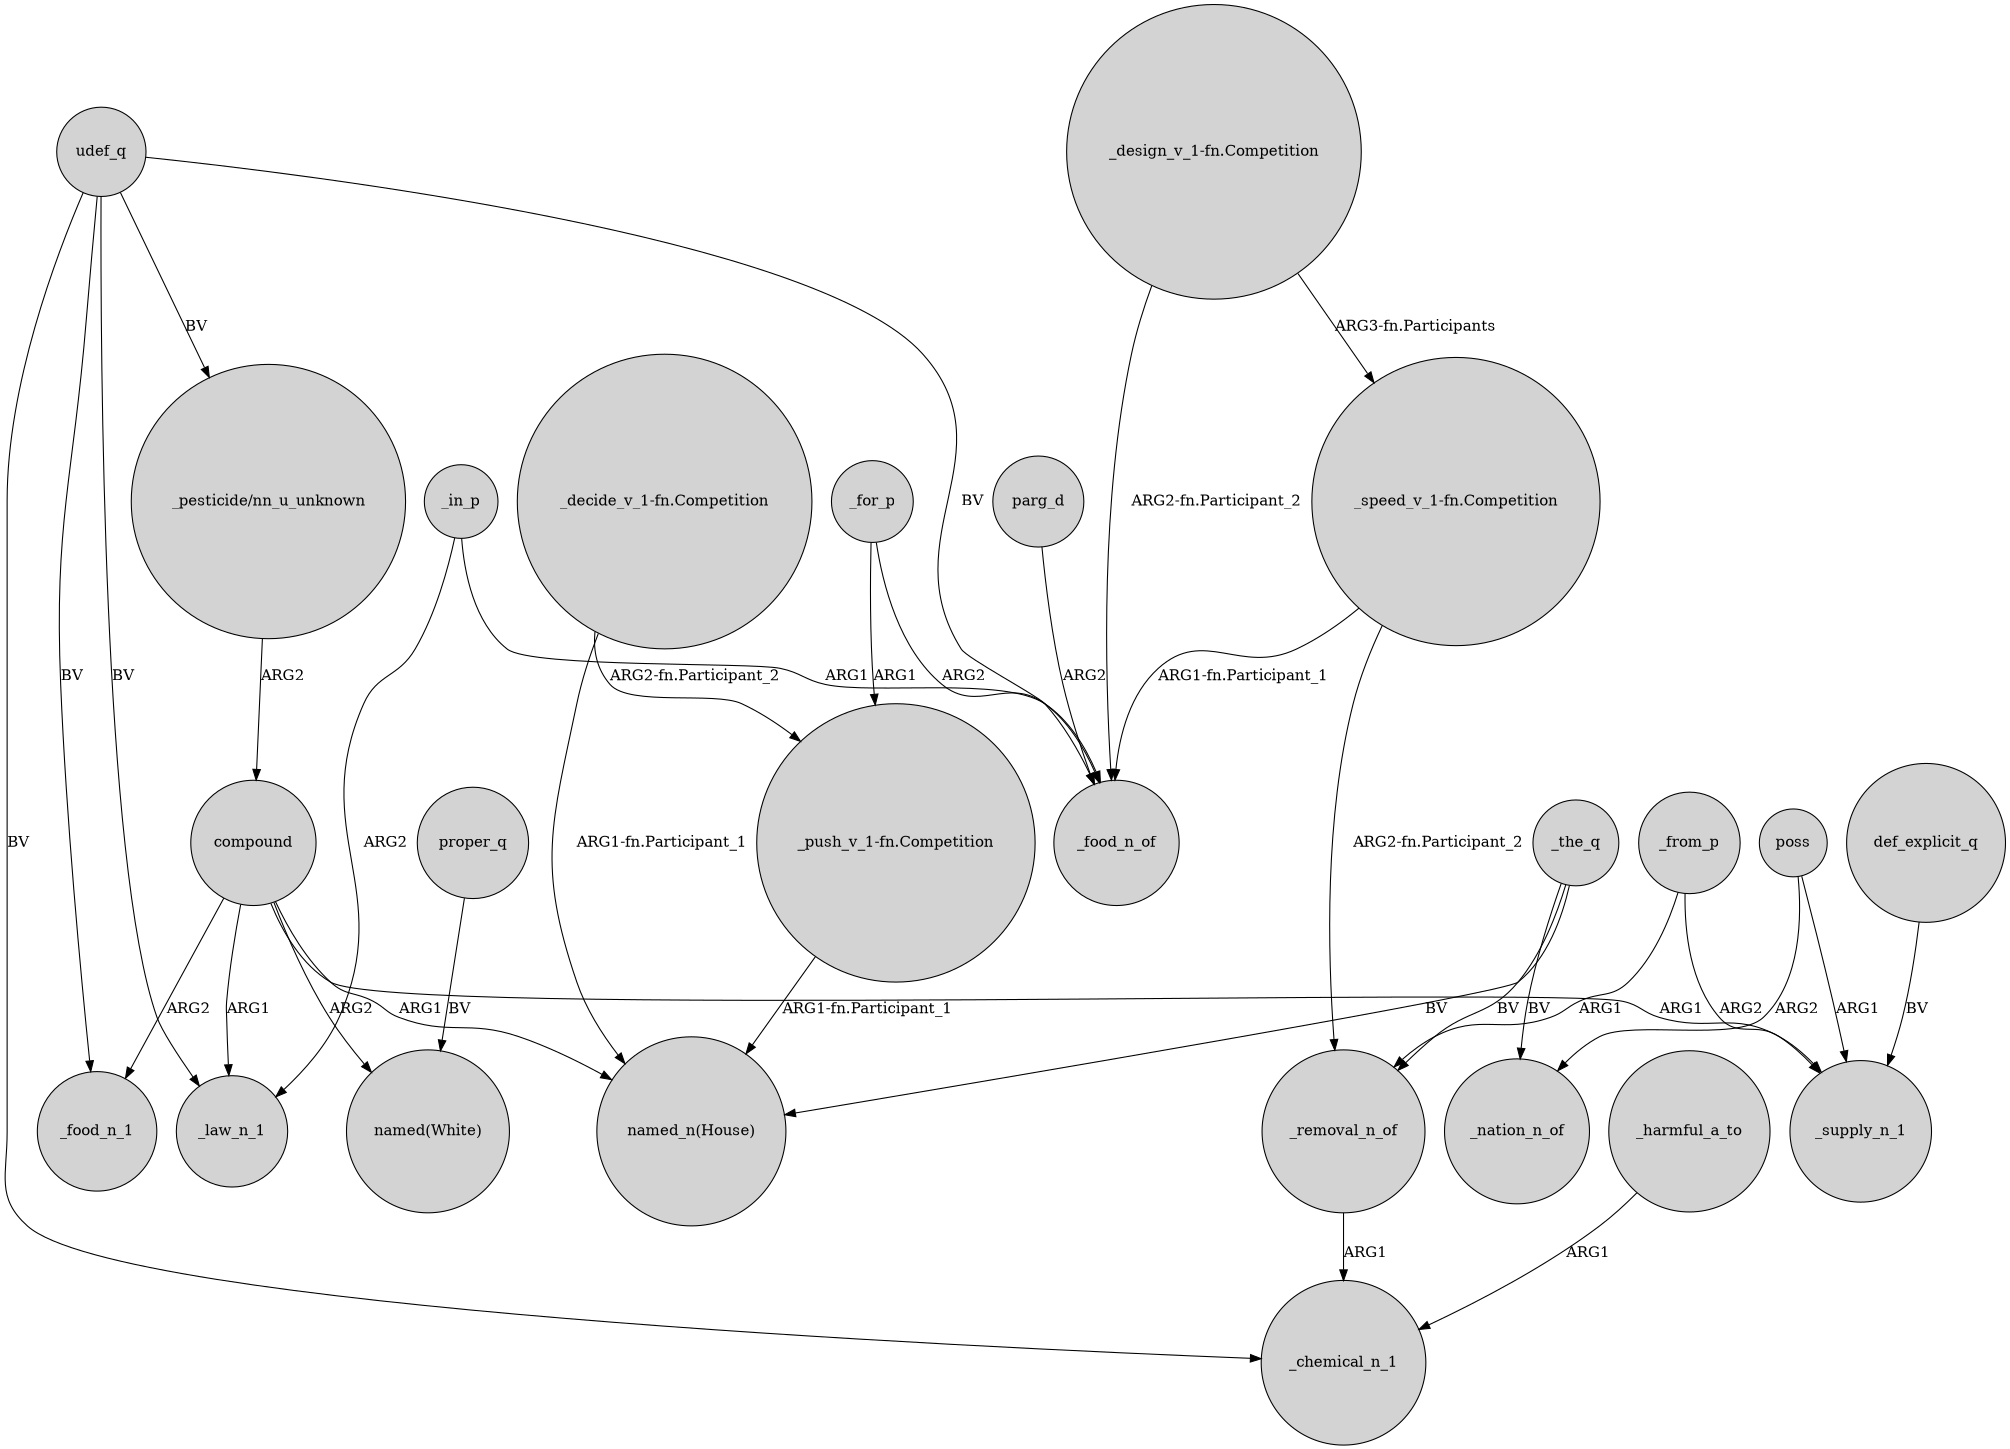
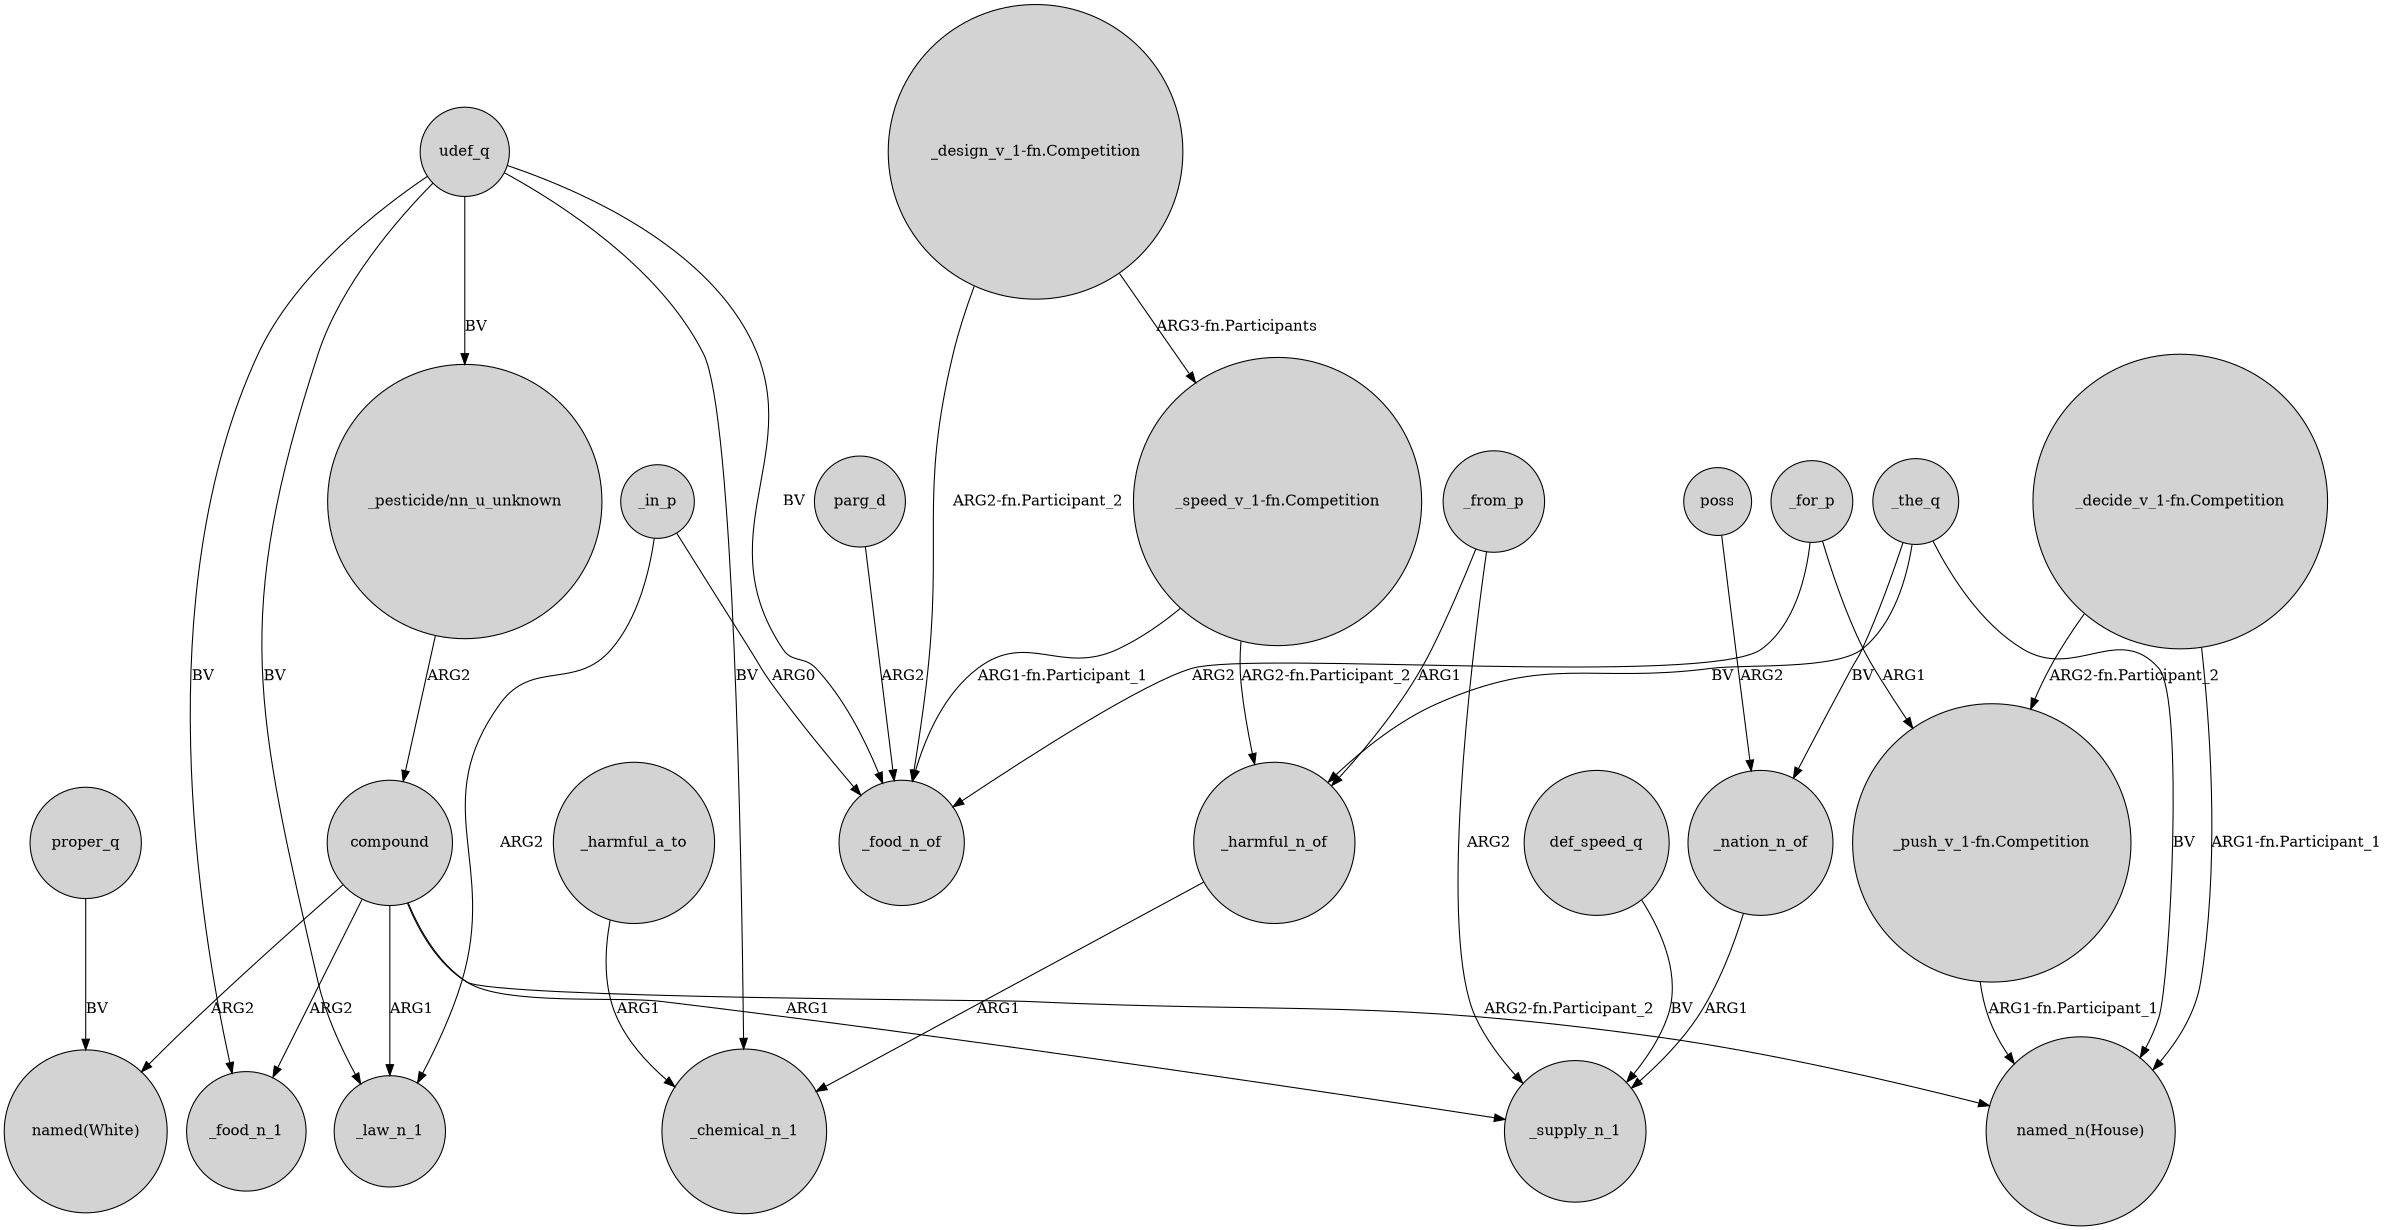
edge "_in_p" -> "_food_n_of": label "ARG1" -> "ARG0"
node "def_explicit_q": label "def_explicit_q" -> "def_speed_q"
edge "poss" -> "_supply_n_1": now "_nation_n_of" -> "_supply_n_1"
edge "compound" -> "named_n(House)": label "ARG1" -> "ARG2-fn.Participant_2"
node "_removal_n_of": label "_removal_n_of" -> "_harmful_n_of"
